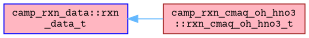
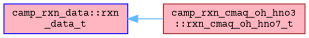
node "camp_rxn_cmaq_oh_hno3 ::rxn_cmaq_oh_hno3_t": label "camp_rxn_cmaq_oh_hno3 ::rxn_cmaq_oh_hno3_t" -> "camp_rxn_cmaq_oh_hno3 ::rxn_cmaq_oh_hno7_t"
